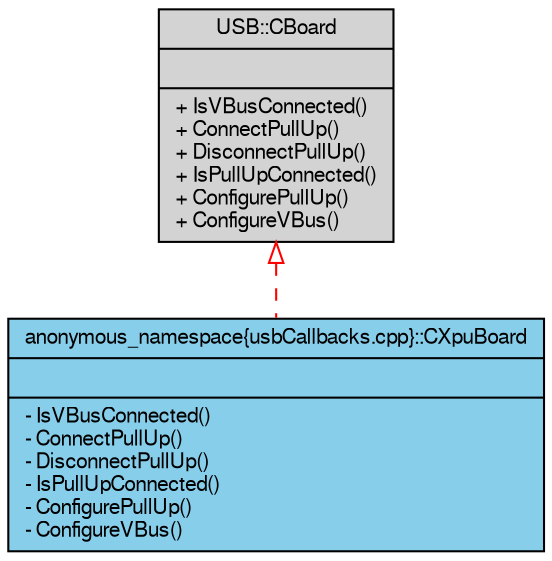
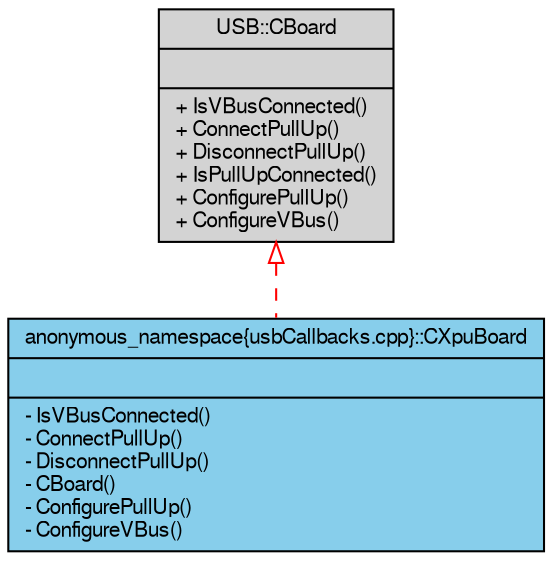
node "anonymous_namespace{usbCallbacks.cpp}::CXpuBoard": text "- IsPullUpConnected()" -> "- CBoard()"
